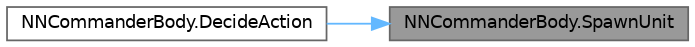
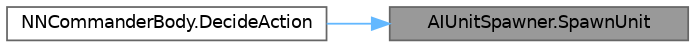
node "NNCommanderBody.SpawnUnit": label "NNCommanderBody.SpawnUnit" -> "AIUnitSpawner.SpawnUnit"
